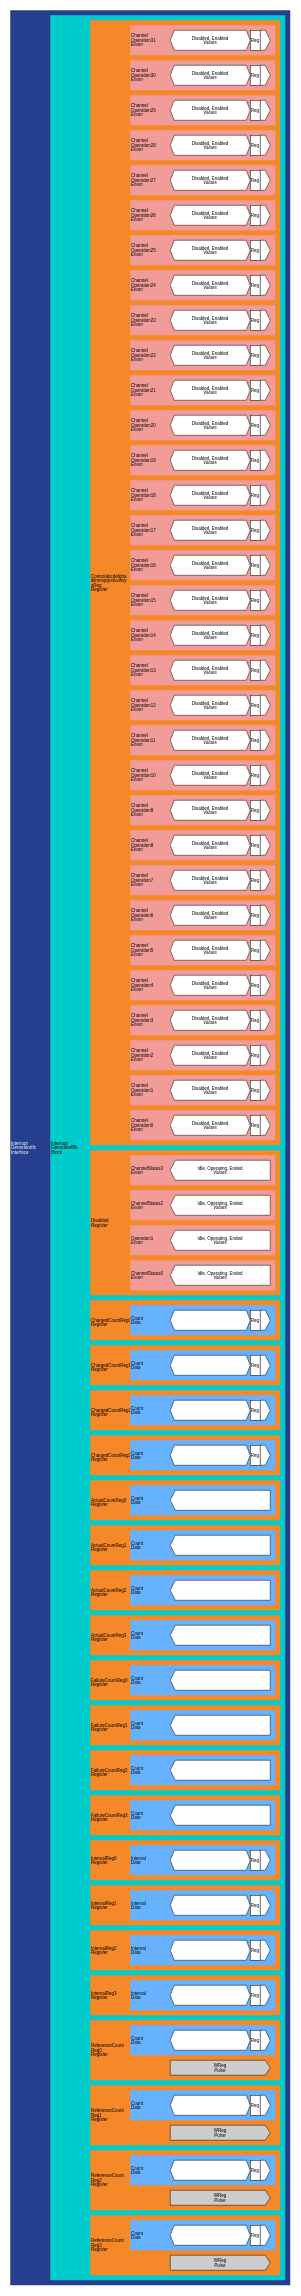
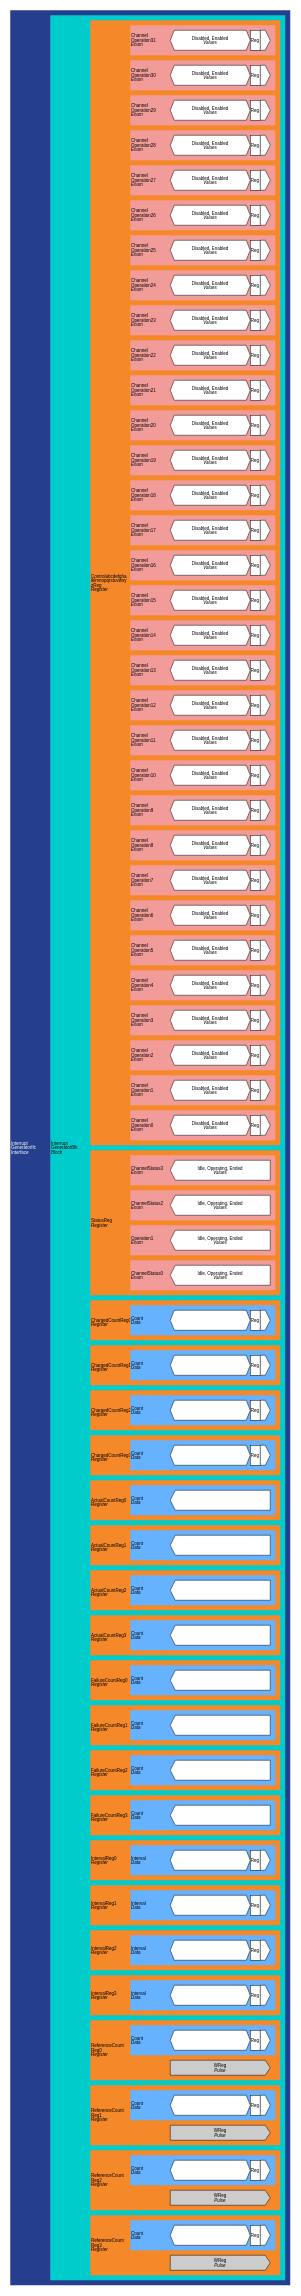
node "Disabled Register": label "Disabled Register" -> "StatusReg Register"
